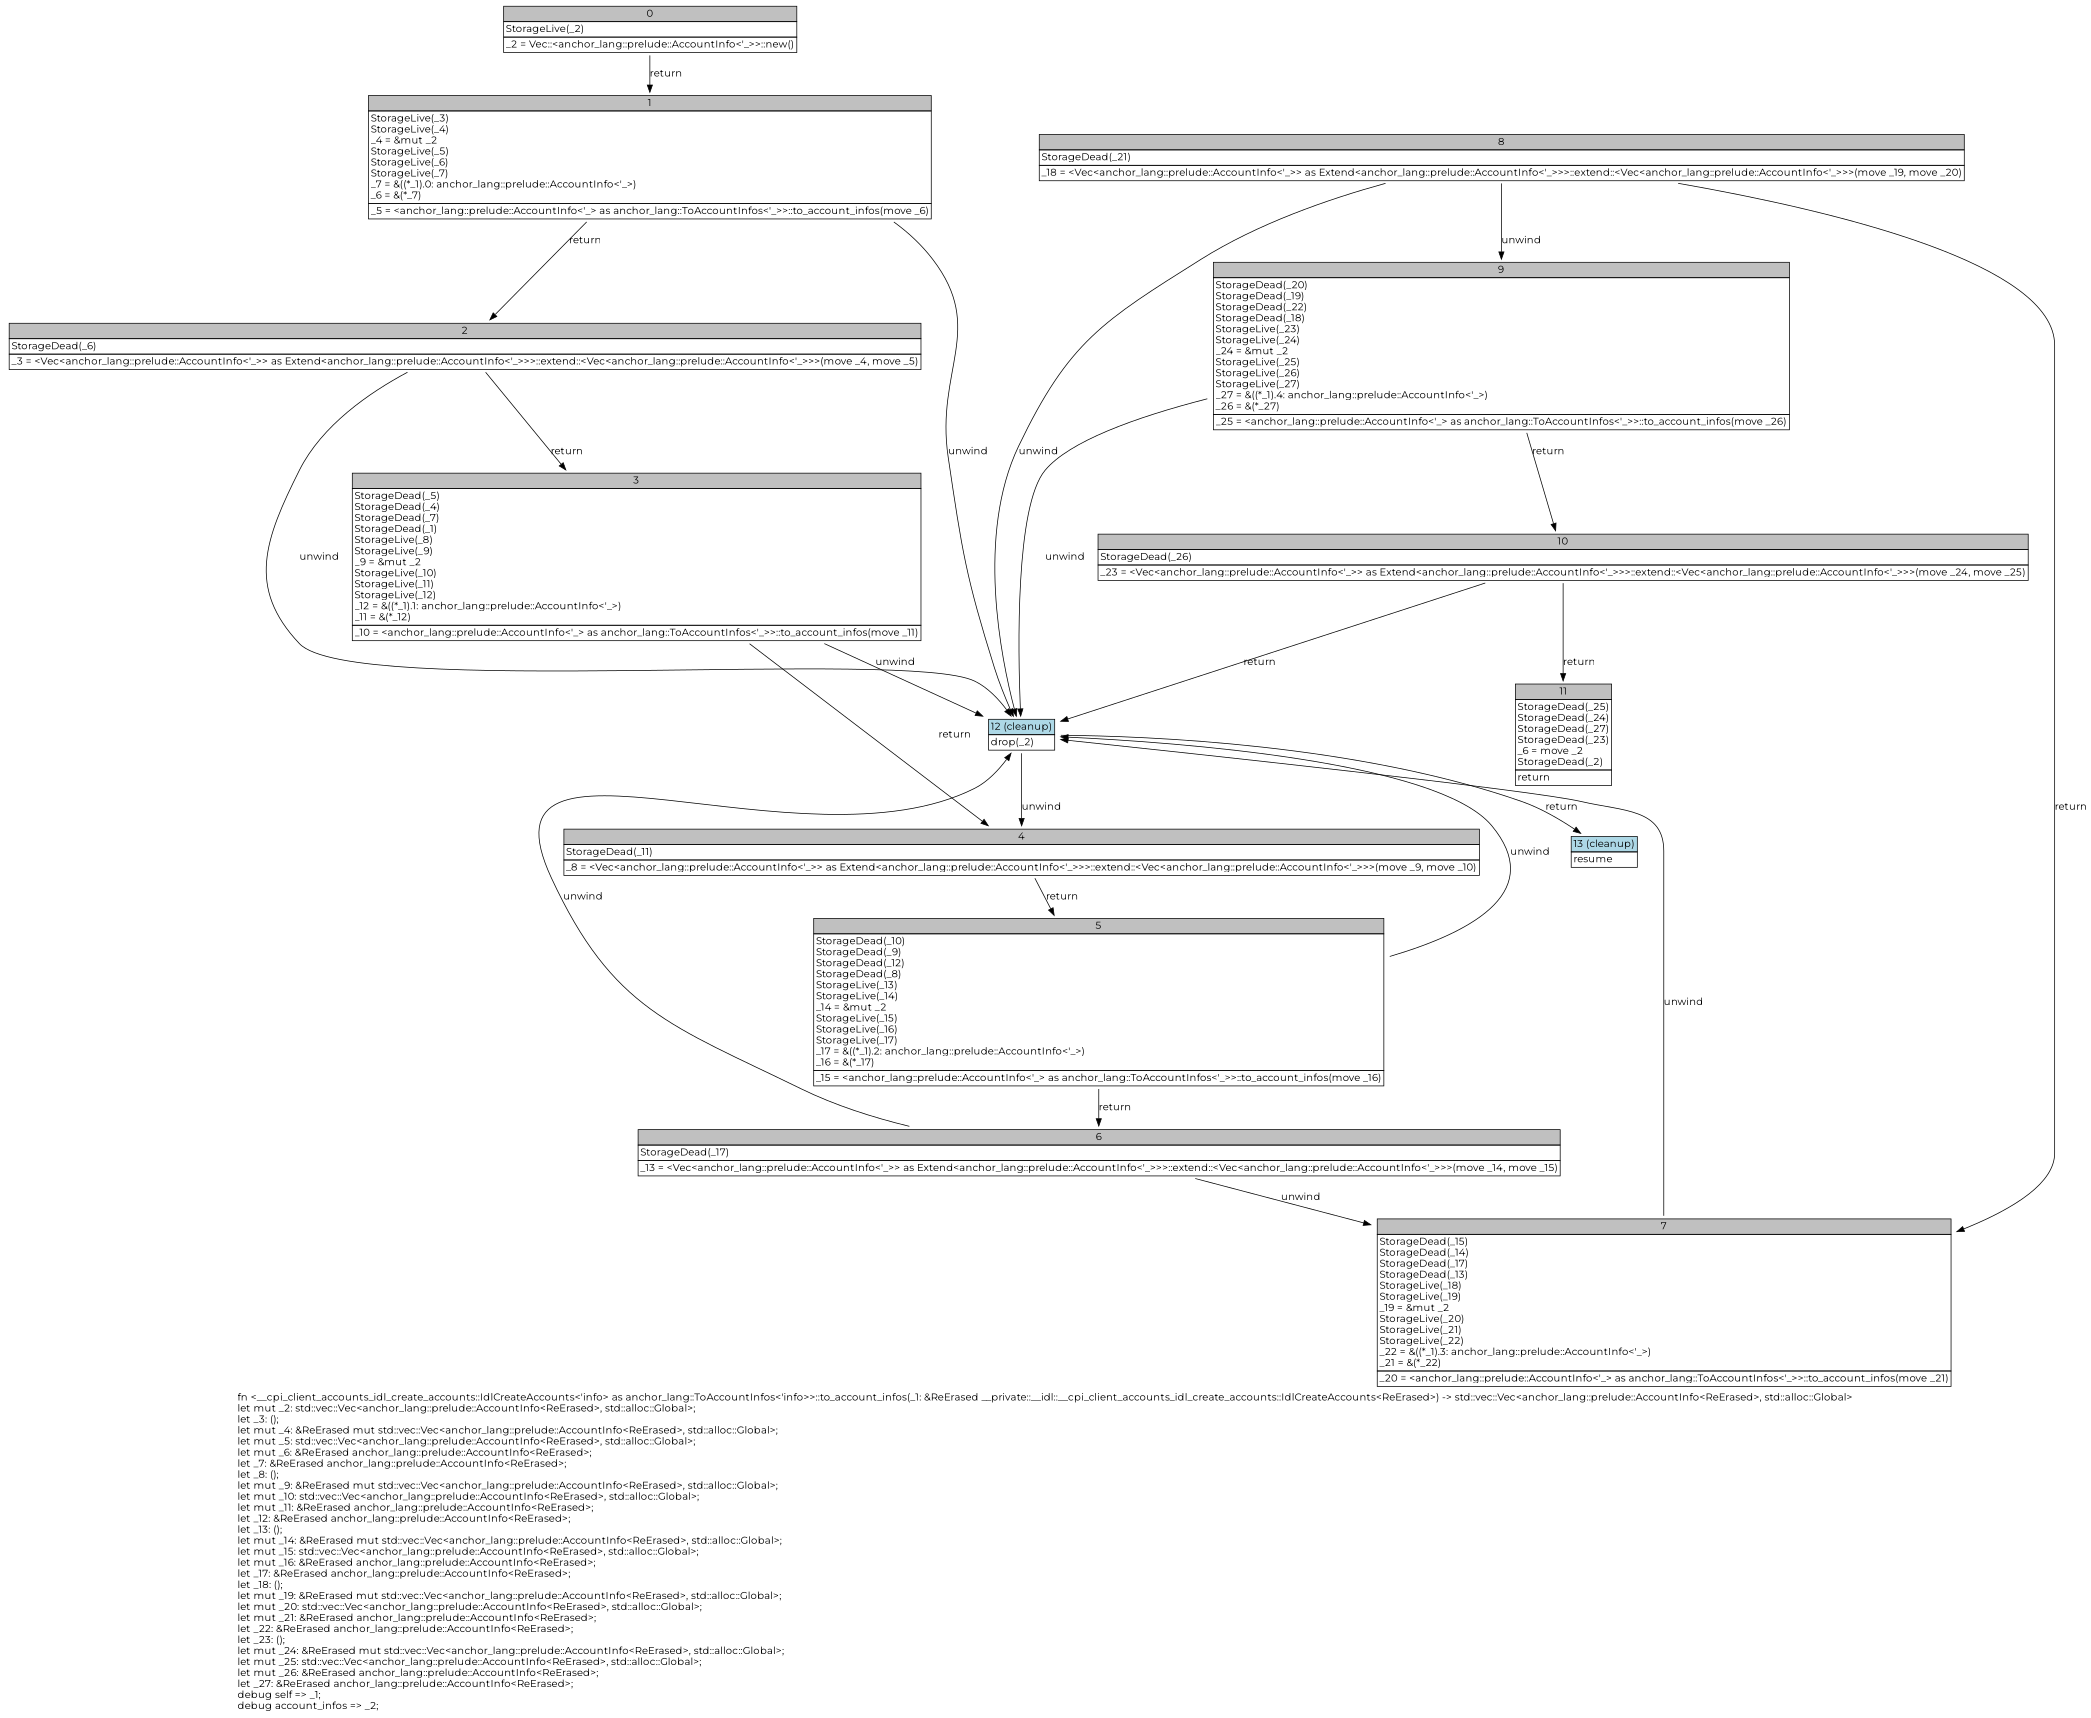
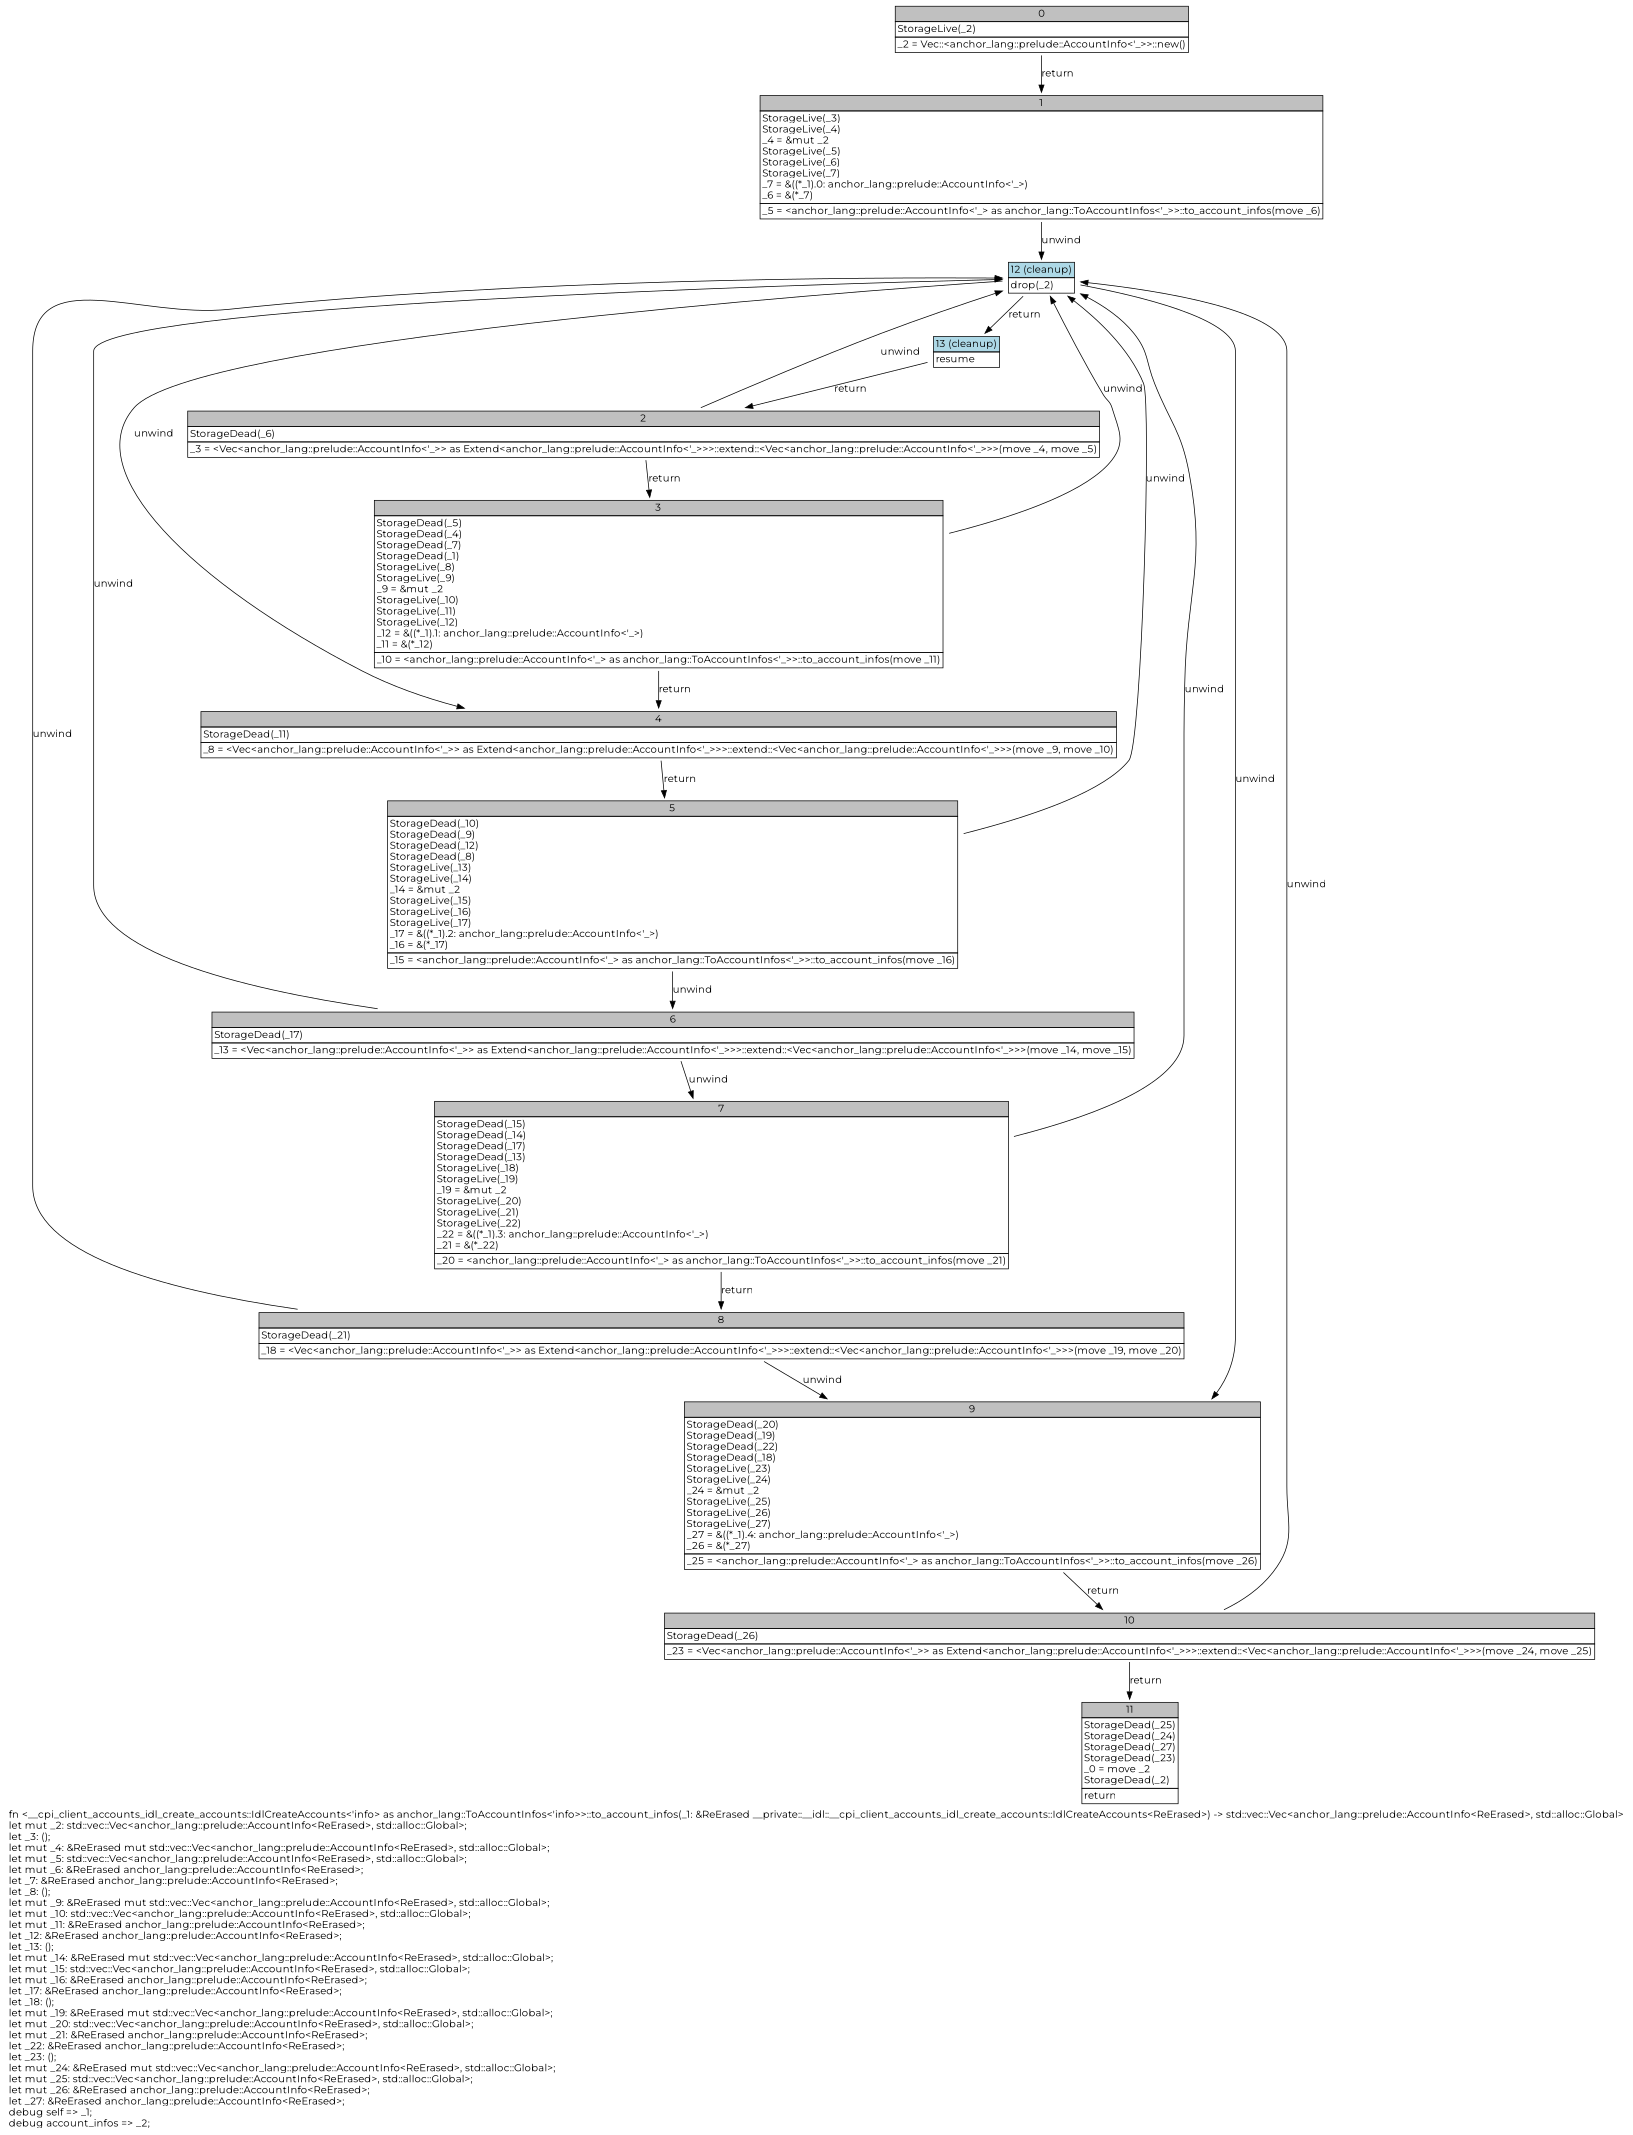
edge "1" -> "2": now "13 (cleanup)" -> "2"
edge "9" -> "12 (cleanup)": reversed
edge "8" -> "7": reversed
edge "10" -> "12 (cleanup)": label "return" -> "unwind"
node "11": text "_6 = move _2" -> "_0 = move _2"
edge "5" -> "6": label "return" -> "unwind"
